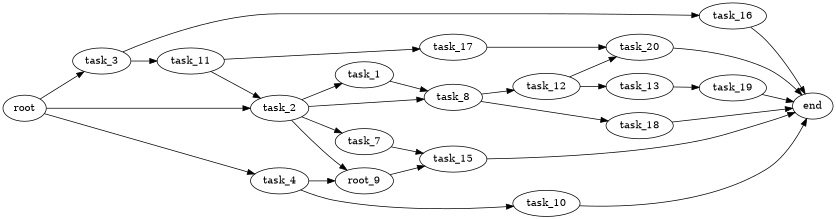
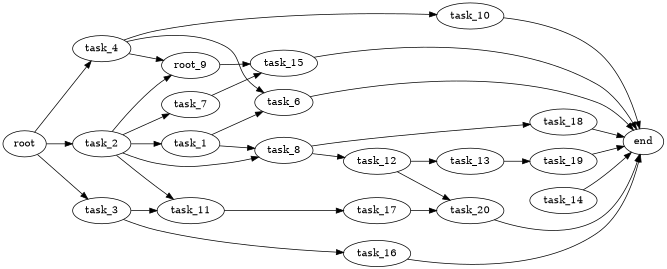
edge "task_11" -> "task_2": reversed
node "task_6": added
node "task_14": added
